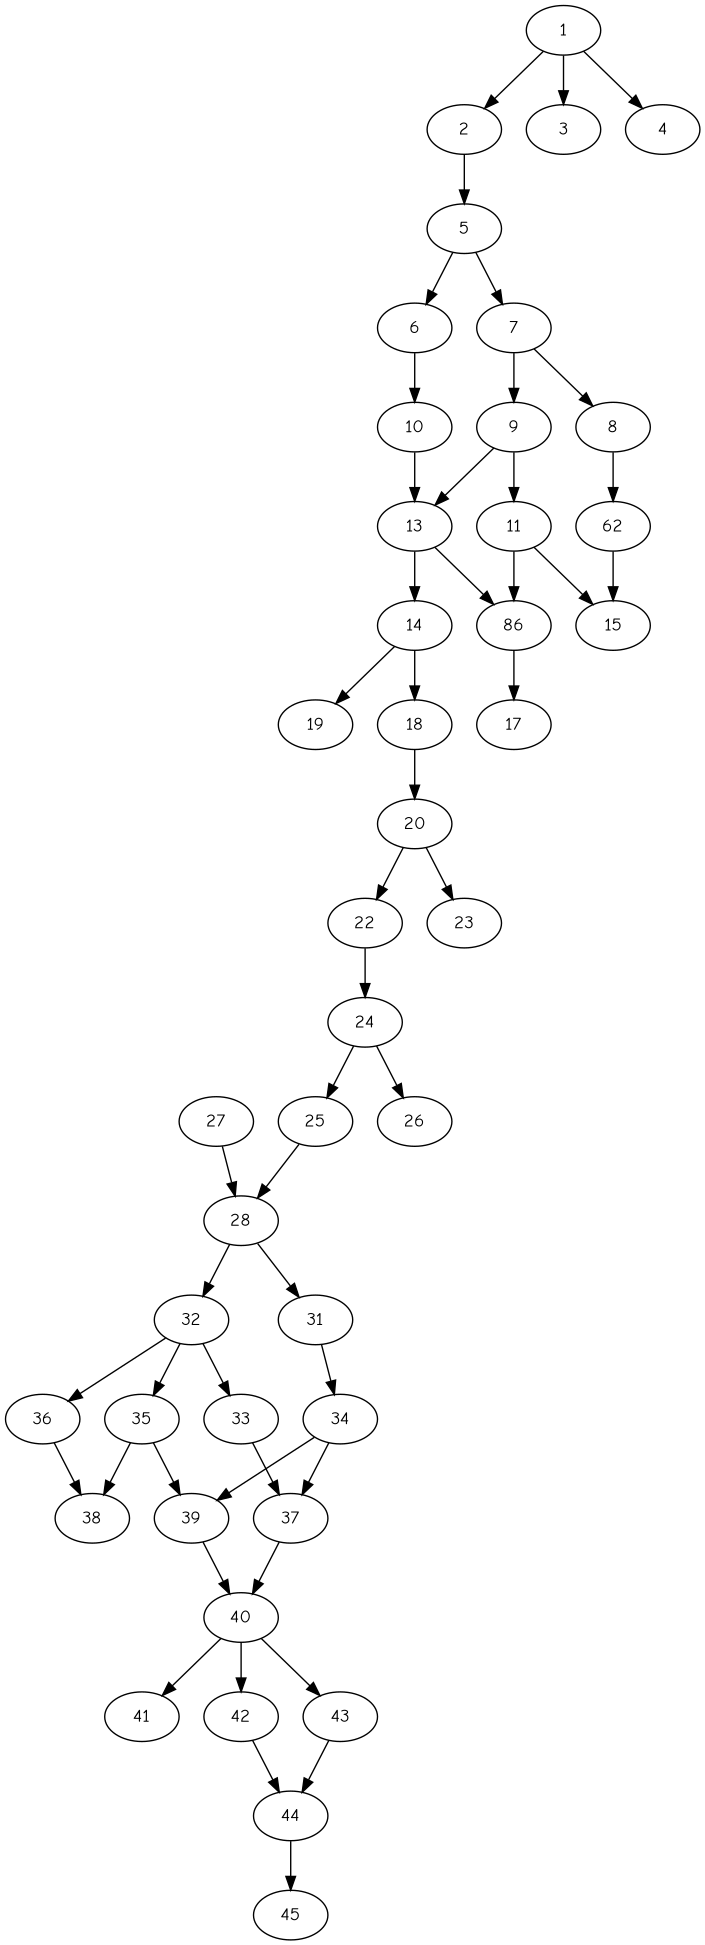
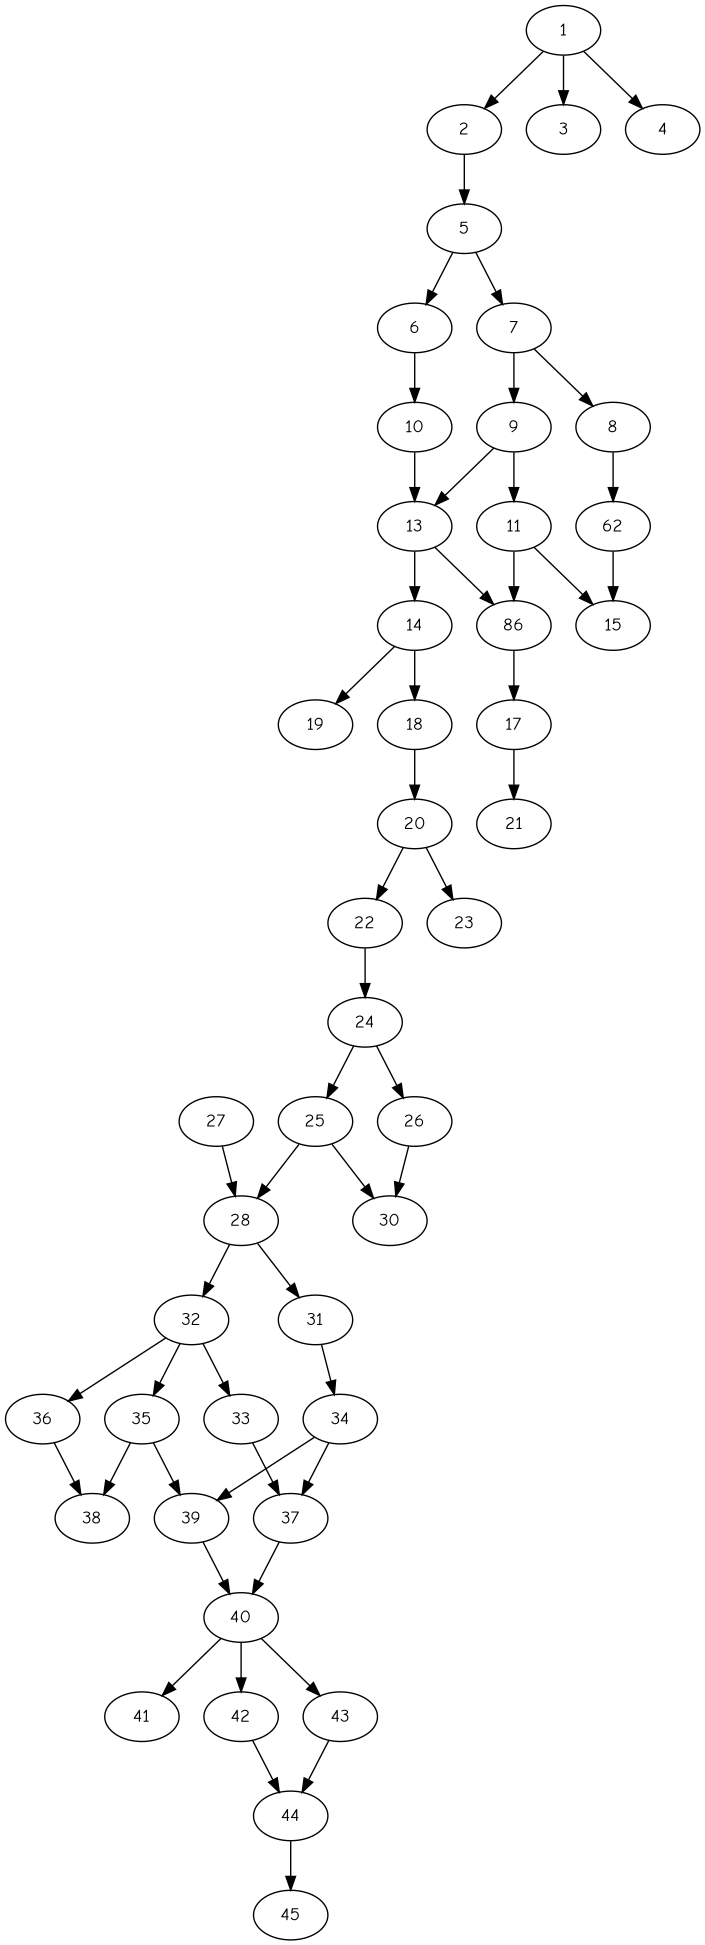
node "21": added
node "30": added
